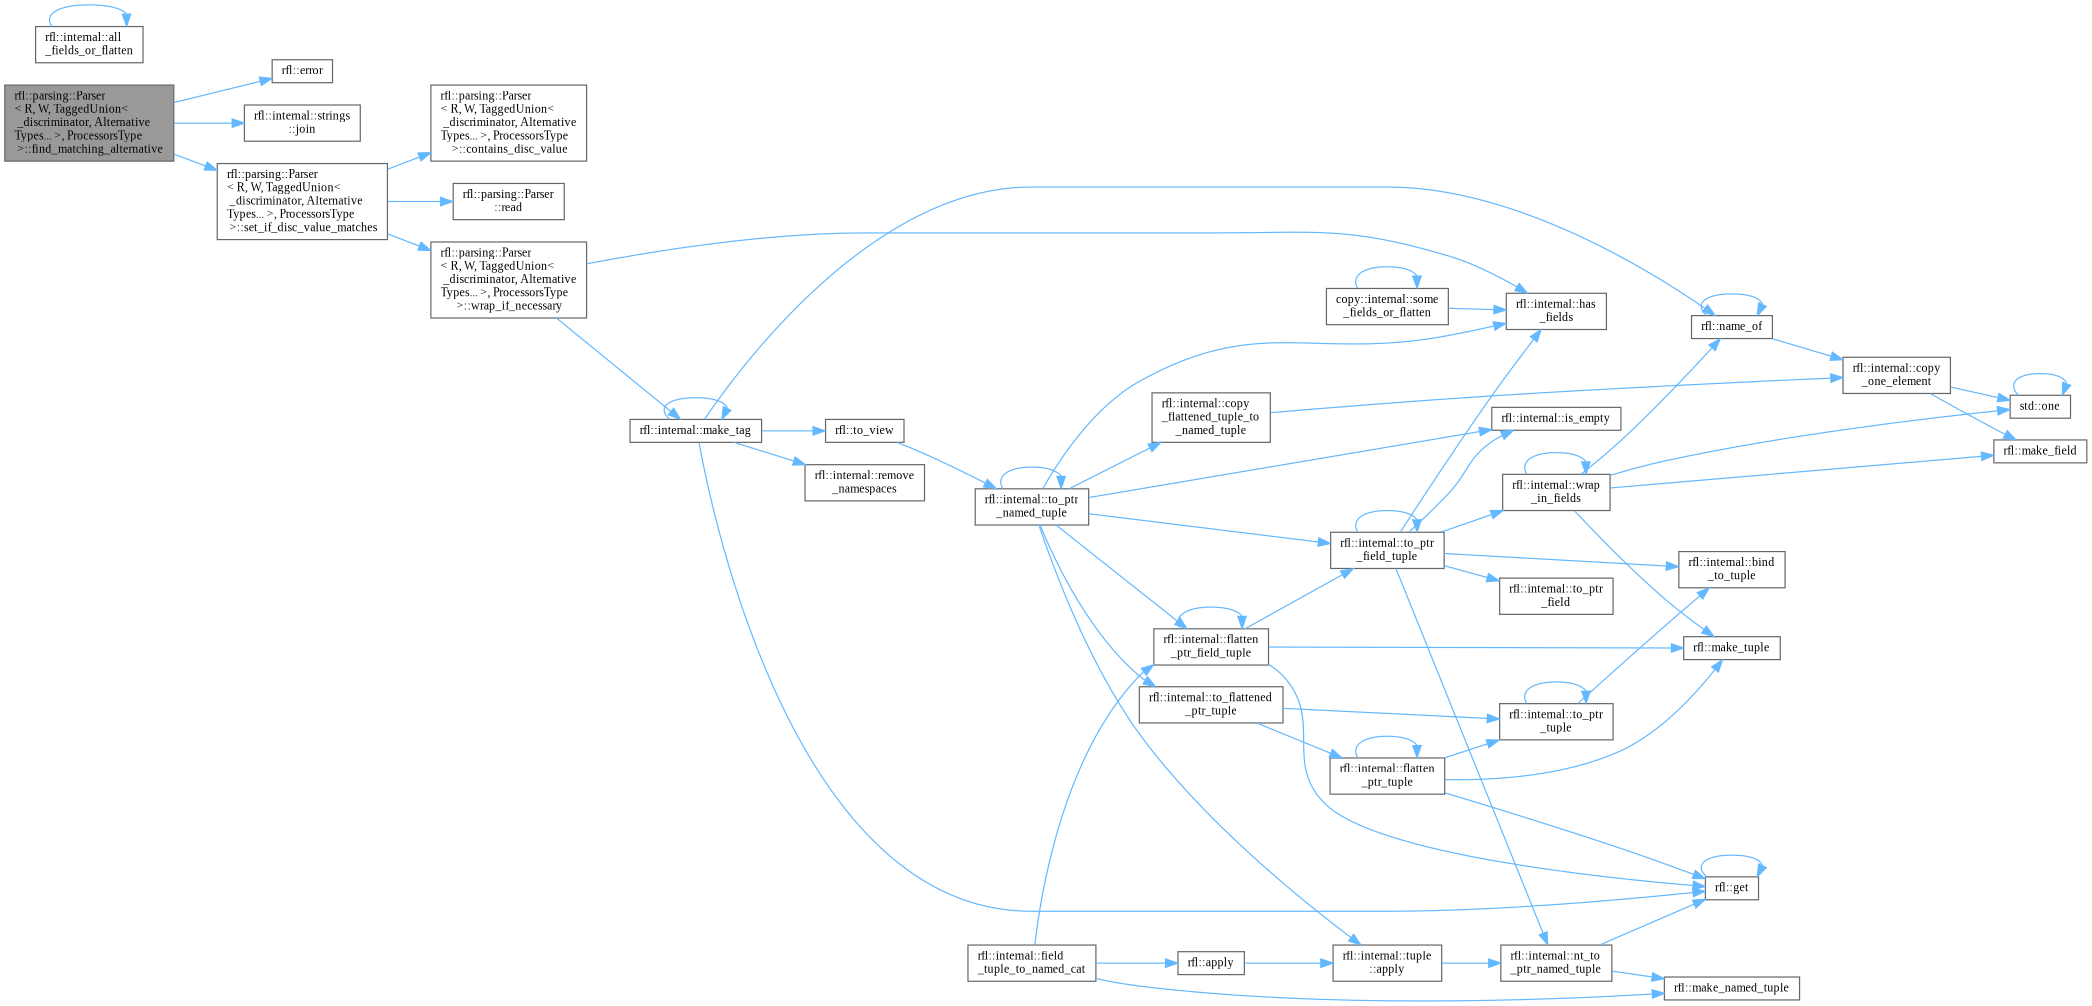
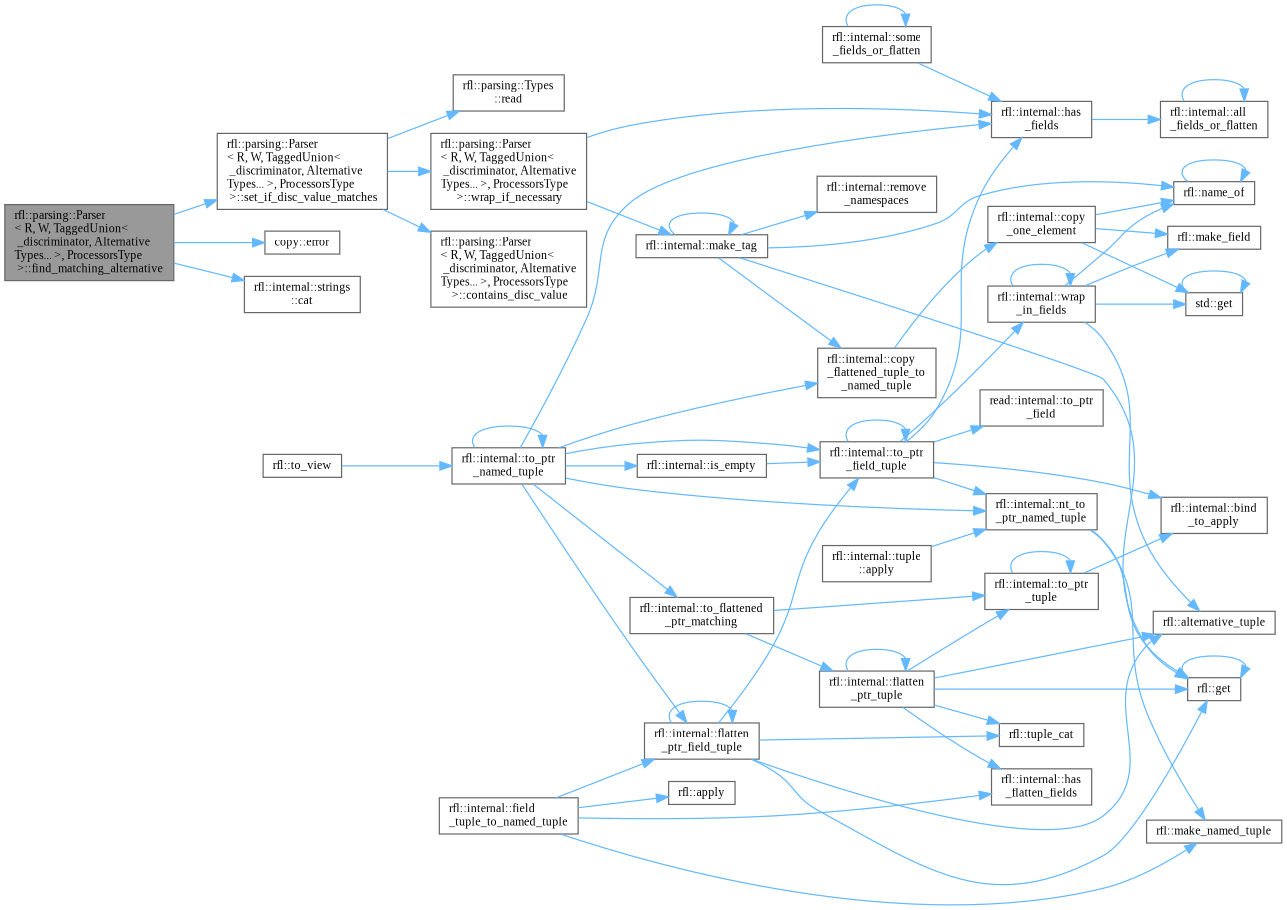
node "rfl::error": label "rfl::error" -> "copy::error"
edge "rfl::internal::has _fields" -> "rfl::internal::all _fields_or_flatten": added
node "rfl::internal::strings ::join": label "rfl::internal::strings ::join" -> "rfl::internal::strings ::cat"
node "rfl::parsing::Parser ::read": label "rfl::parsing::Parser ::read" -> "rfl::parsing::Types ::read"
node "copy::internal::some _fields_or_flatten": label "copy::internal::some _fields_or_flatten" -> "rfl::internal::some _fields_or_flatten"
edge "rfl::name_of" -> "rfl::internal::copy _one_element": reversed
node "std::one": label "std::one" -> "std::get"
edge "rfl::internal::make_tag" -> "rfl::to_view": now "rfl::internal::make_tag" -> "rfl::internal::copy _flattened_tuple_to _named_tuple"
edge "rfl::internal::to_ptr _field_tuple" -> "rfl::internal::is_empty": reversed
node "rfl::internal::bind _to_tuple": label "rfl::internal::bind _to_tuple" -> "rfl::internal::bind _to_apply"
node "rfl::internal::to_ptr _field": label "rfl::internal::to_ptr _field" -> "read::internal::to_ptr _field"
node "rfl::make_tuple": label "rfl::make_tuple" -> "rfl::alternative_tuple"
node "rfl::internal::to_flattened _ptr_tuple": label "rfl::internal::to_flattened _ptr_tuple" -> "rfl::internal::to_flattened _ptr_matching"
node "rfl::tuple_cat": added
edge "rfl::internal::to_ptr _named_tuple" -> "rfl::internal::tuple ::apply": now "rfl::internal::to_ptr _named_tuple" -> "rfl::internal::nt_to _ptr_named_tuple"
node "rfl::internal::has _flatten_fields": added
node "rfl::internal::field _tuple_to_named_cat": label "rfl::internal::field _tuple_to_named_cat" -> "rfl::internal::field _tuple_to_named_tuple"
edge "rfl::apply" -> "rfl::internal::tuple ::apply": removed
